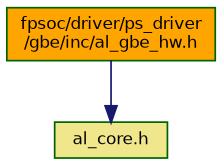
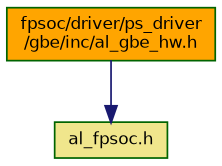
node "al_core.h": label "al_core.h" -> "al_fpsoc.h"
